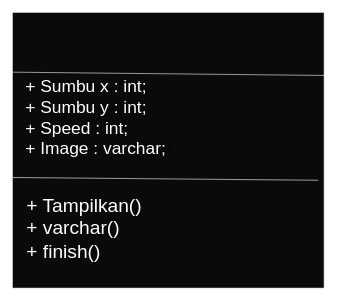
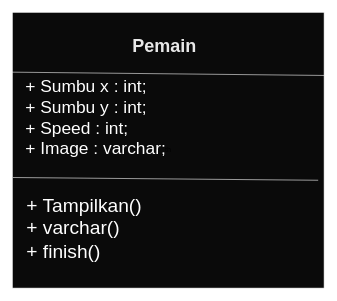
node "Pemain": added
